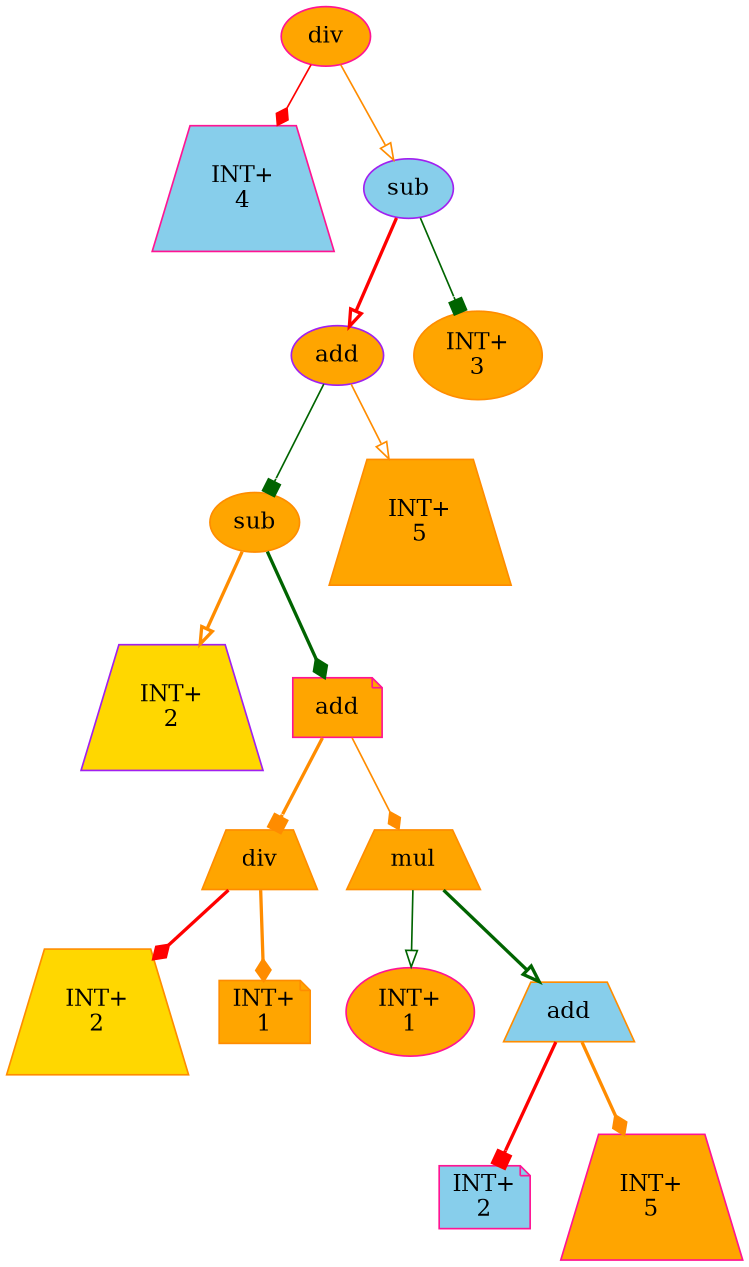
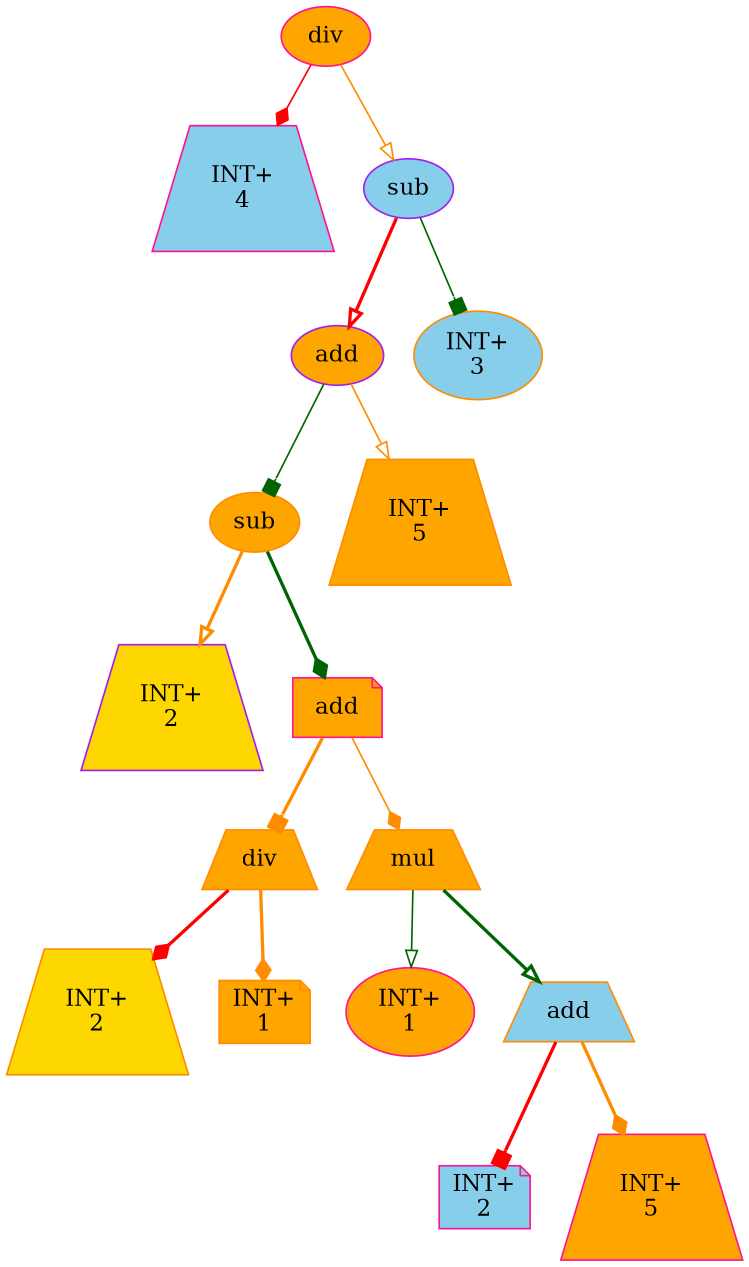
node "INT+ 3": fillcolor orange -> skyblue
